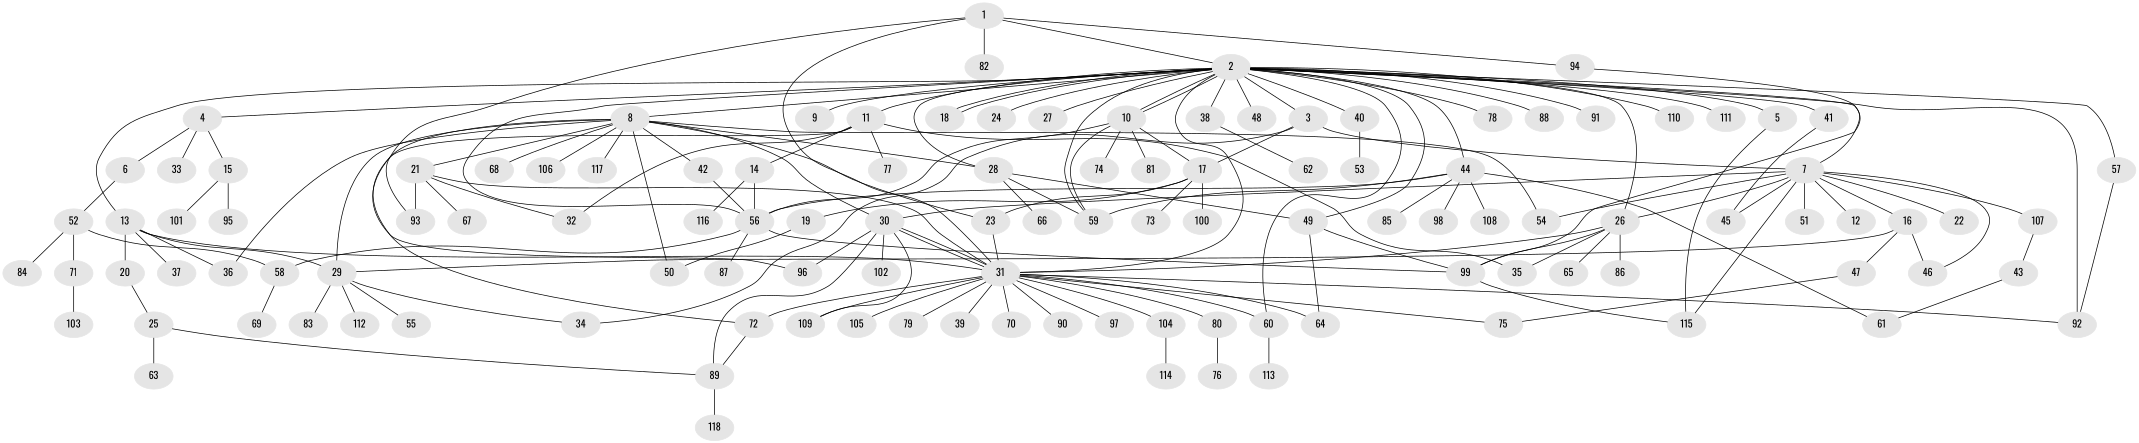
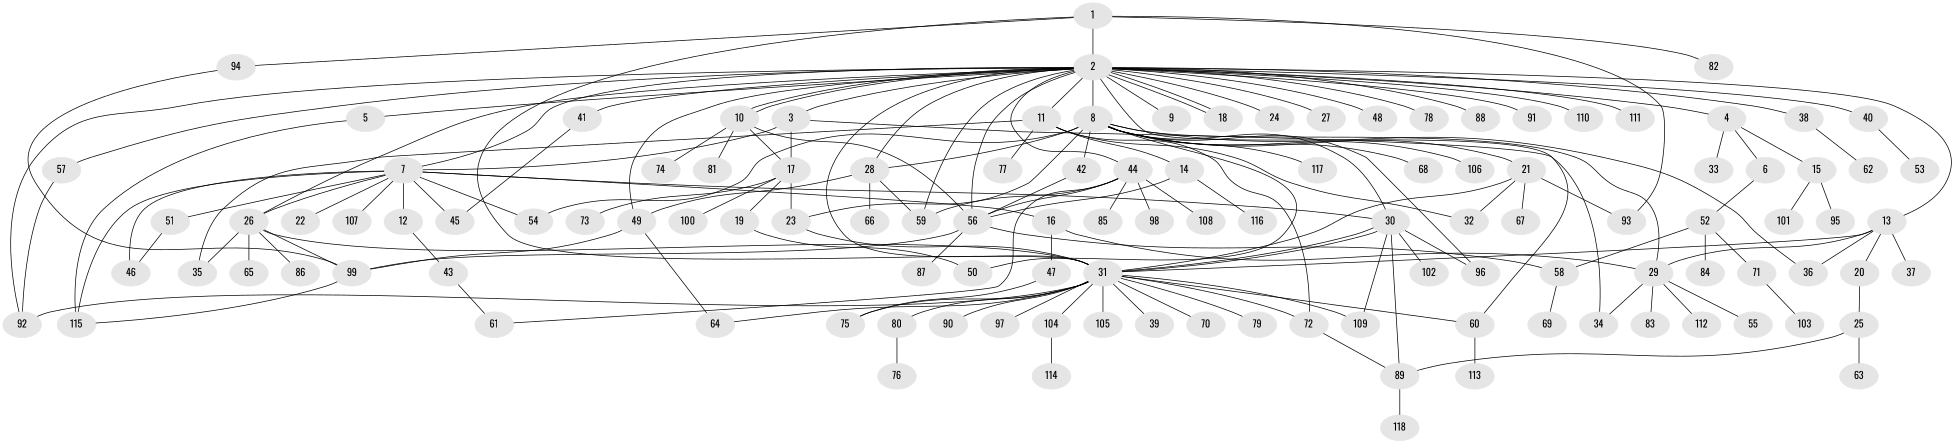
edge "10" -- "59": removed
edge "107" -- "43": now "12" -- "43"
edge "16" -- "46": now "51" -- "46"
